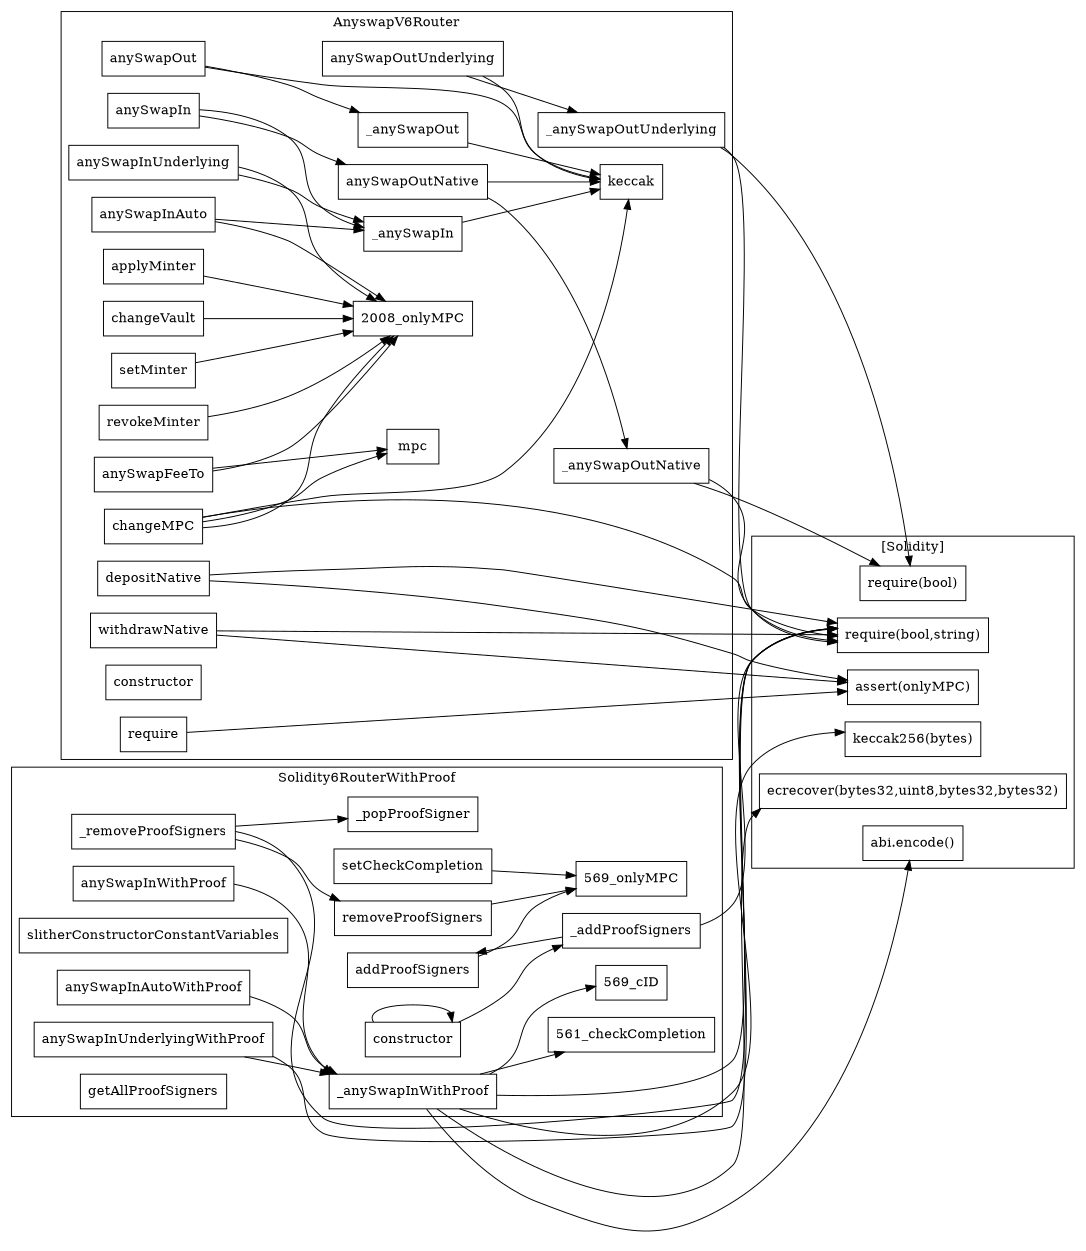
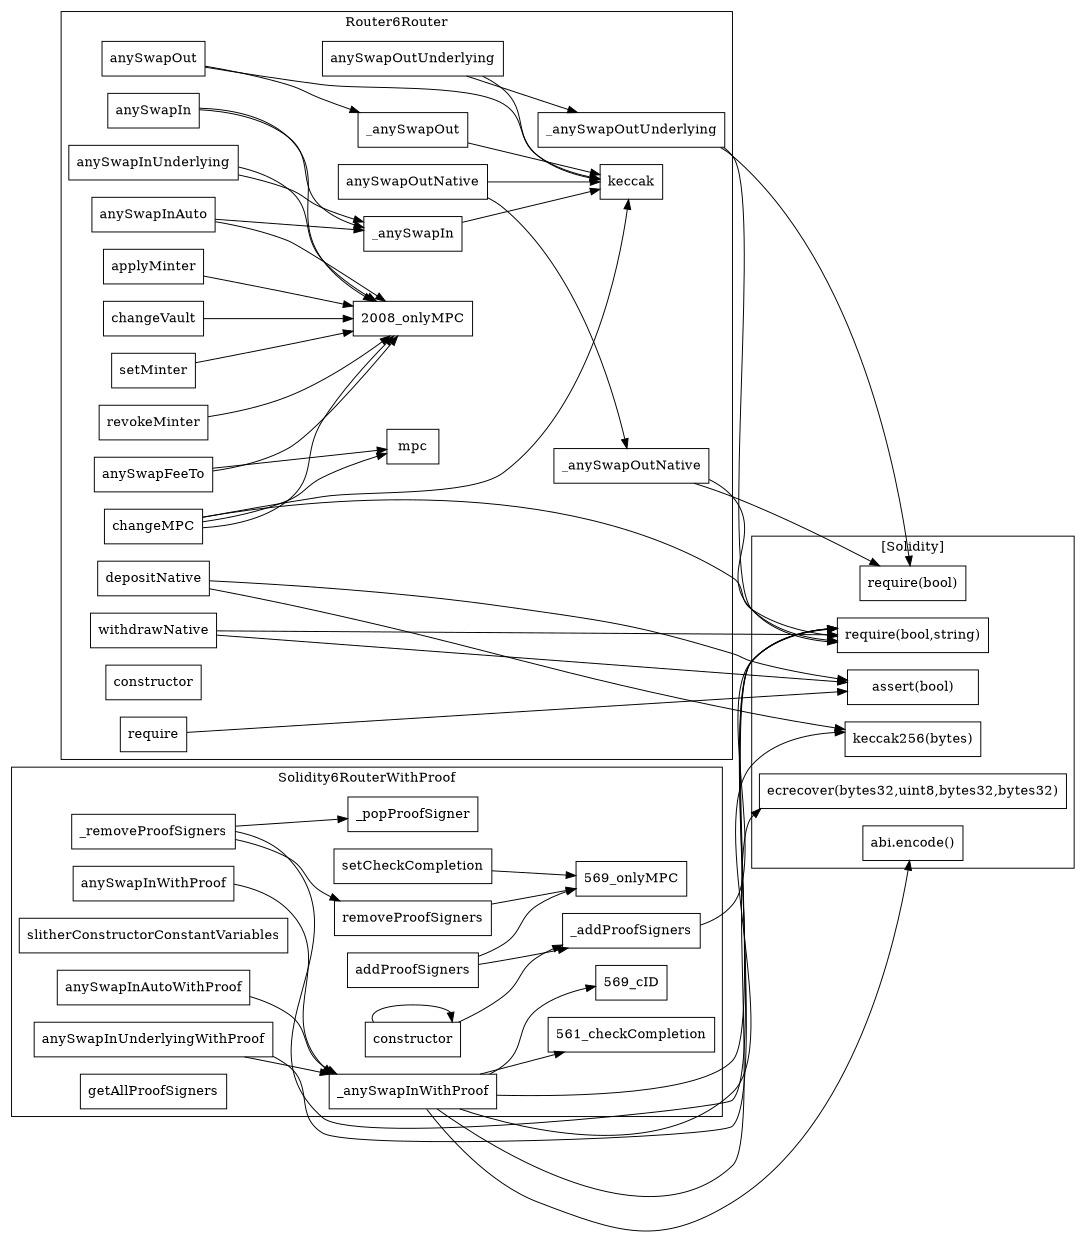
cluster "AnyswapV6Router": label "AnyswapV6Router" -> "Router6Router"
edge "anySwapIn" -> "anySwapOutNative": now "anySwapIn" -> "2008_onlyMPC"
edge "depositNative" -> "require(bool,string)": now "depositNative" -> "keccak256(bytes)"
node "assert(onlyMPC)": label "assert(onlyMPC)" -> "assert(bool)"
edge "_addProofSigners" -> "addProofSigners": reversed
